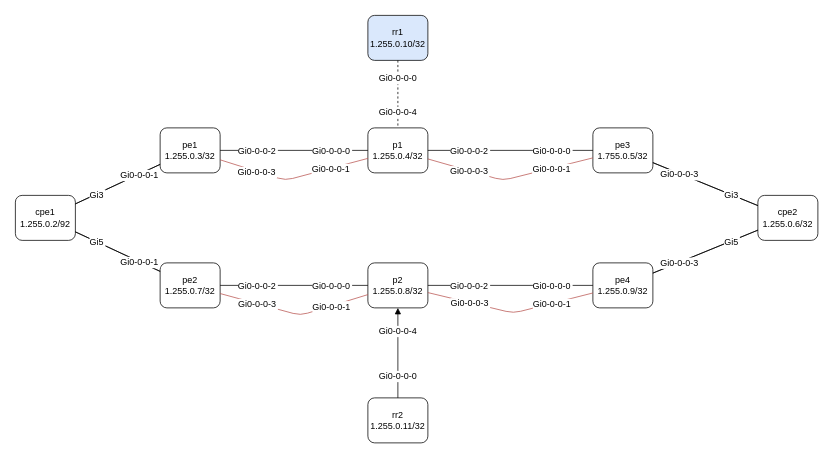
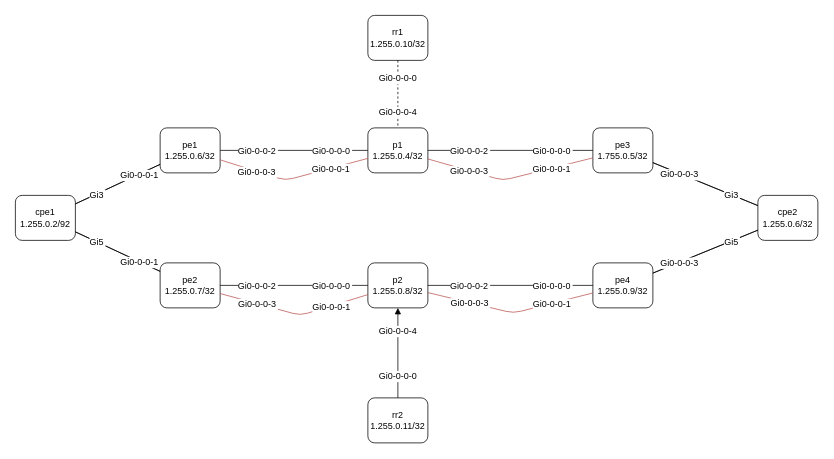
node "rr1 1.255.0.10/32": fillcolor #dae8fc -> #ffffff
node "pe1 1.255.0.3/32": label "pe1 1.255.0.3/32" -> "pe1 1.255.0.6/32"
